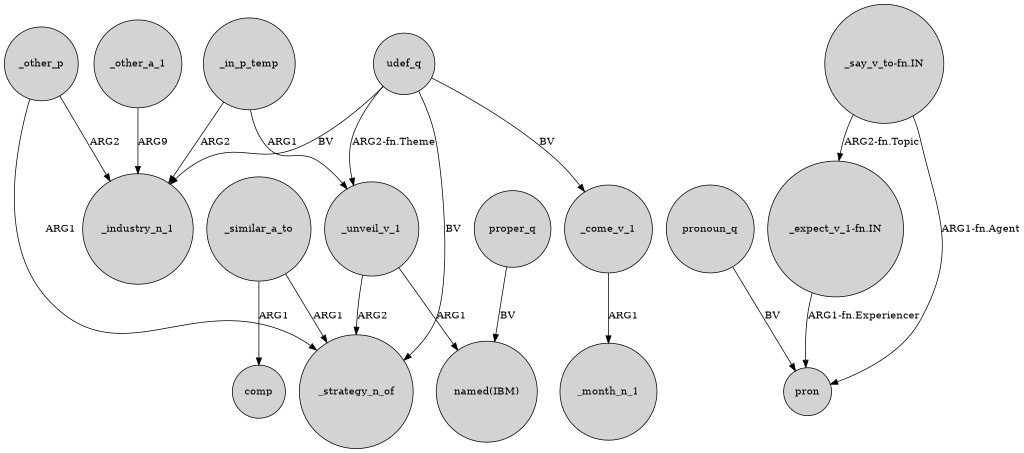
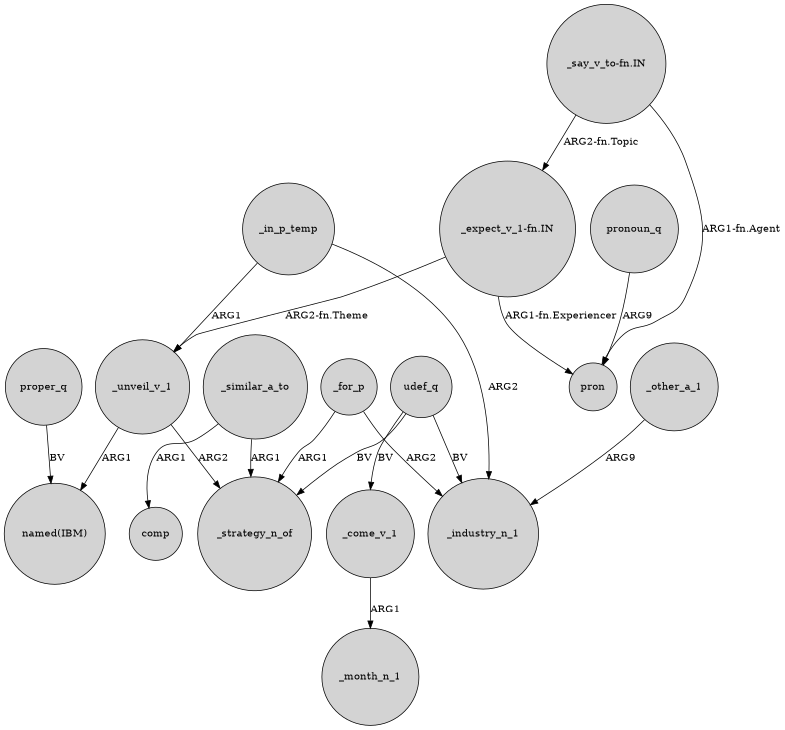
node "_other_p": label "_other_p" -> "_for_p"
edge "udef_q" -> "_unveil_v_1": now "_expect_v_1-fn.IN" -> "_unveil_v_1"
edge "pronoun_q" -> "pron": label "BV" -> "ARG9"
